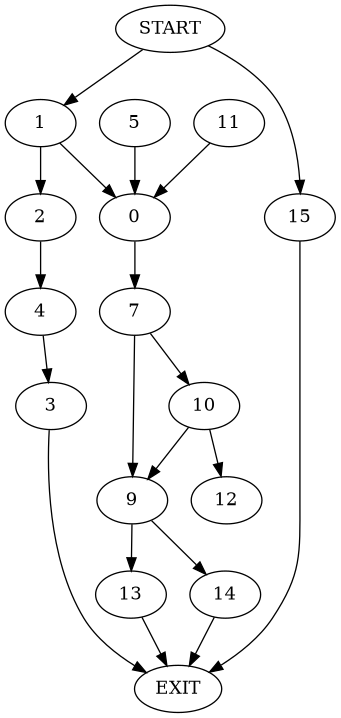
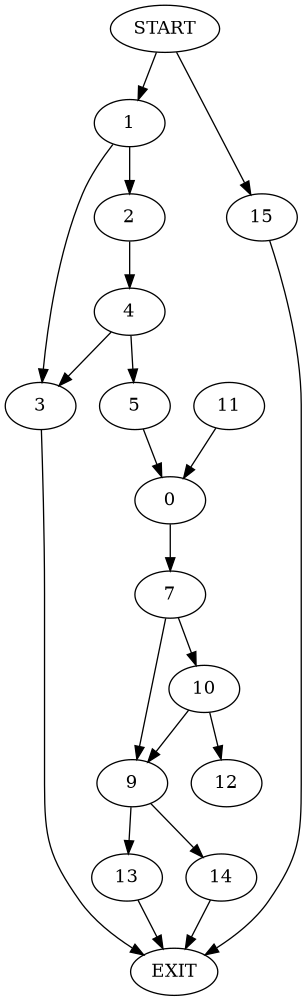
edge "1" -> "0": now "1" -> "3"
edge "4" -> "5": added
